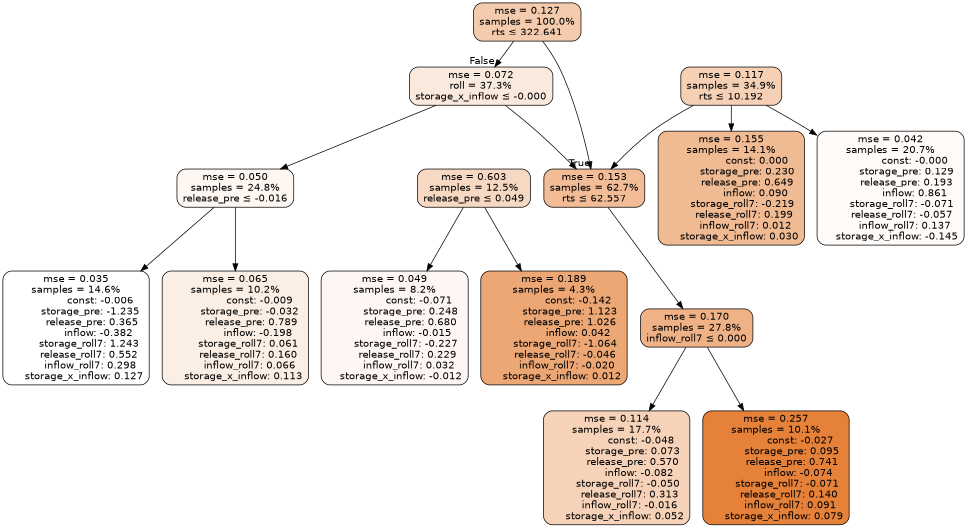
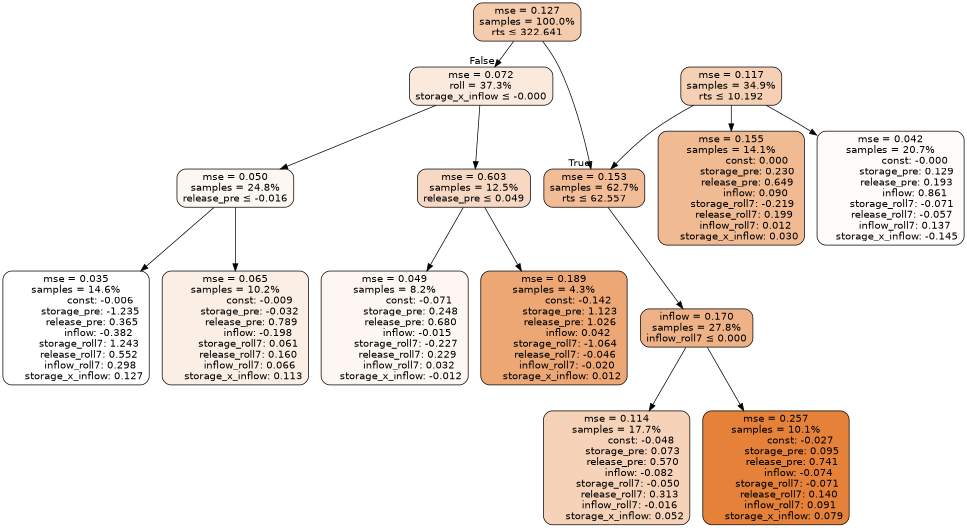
edge "mse = 0.072 roll = 37.3% storage_x_inflow ≤ -0.000" -> "mse = 0.153 samples = 62.7% rts ≤ 62.557": now "mse = 0.072 roll = 37.3% storage_x_inflow ≤ -0.000" -> "mse = 0.603 samples = 12.5% release_pre ≤ 0.049"
node "mse = 0.170 samples = 27.8% inflow_roll7 ≤ 0.000": label "mse = 0.170 samples = 27.8% inflow_roll7 ≤ 0.000" -> "inflow = 0.170 samples = 27.8% inflow_roll7 ≤ 0.000"
